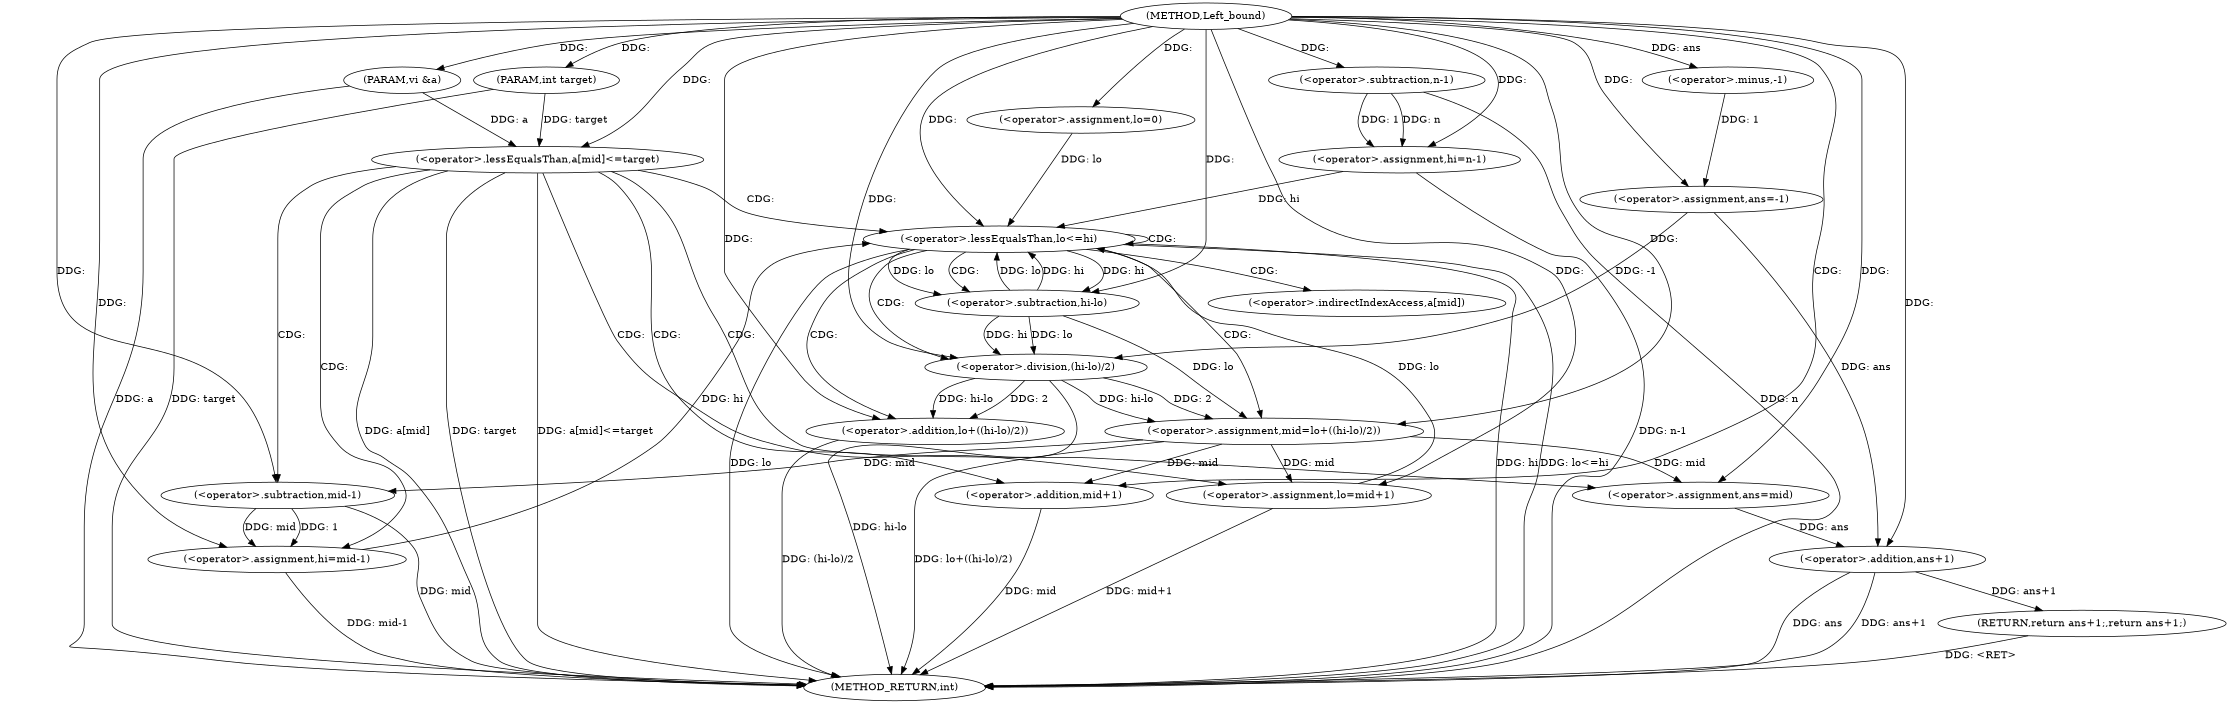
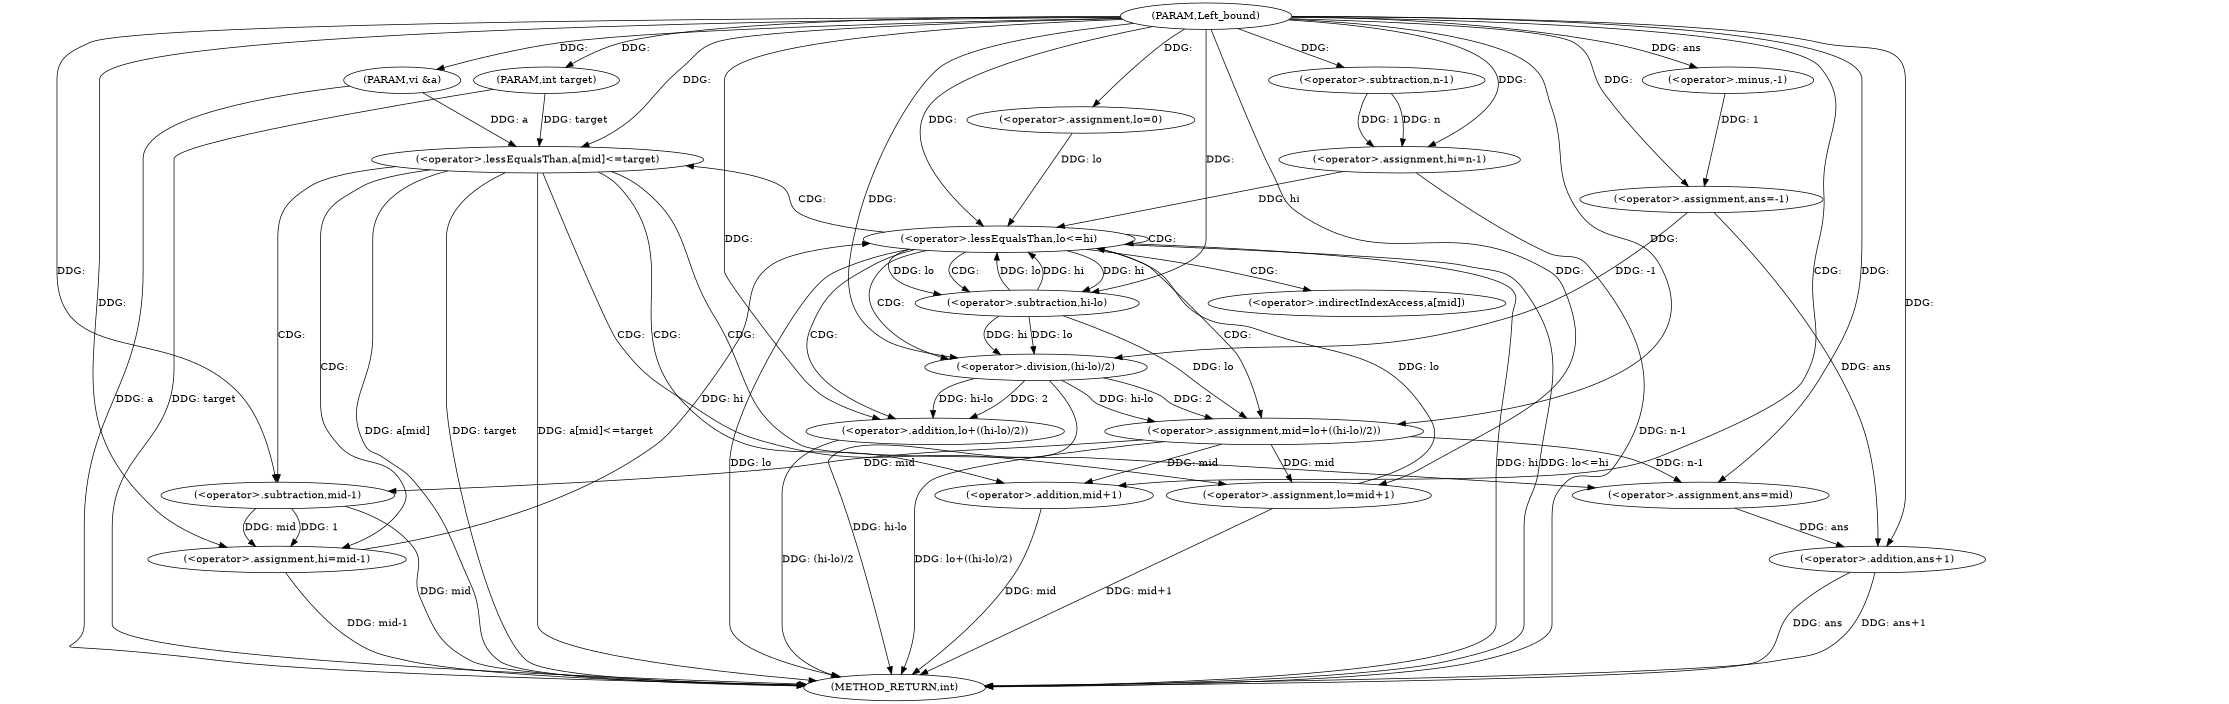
node "(METHOD,Left_bound)": label "(METHOD,Left_bound)" -> "(PARAM,Left_bound)"
edge "(<operator>.lessEqualsThan,a[mid]<=target)" -> "(<operator>.lessEqualsThan,lo<=hi)": reversed
edge "(<operator>.assignment,mid=lo+((hi-lo)/2))" -> "(<operator>.assignment,ans=mid)": label "DDG: mid" -> "DDG: n-1"
edge "(<operator>.subtraction,n-1)" -> "(METHOD_RETURN,int)": removed, label "DDG: n"
node "(RETURN,return ans+1;,return ans+1;)": removed
